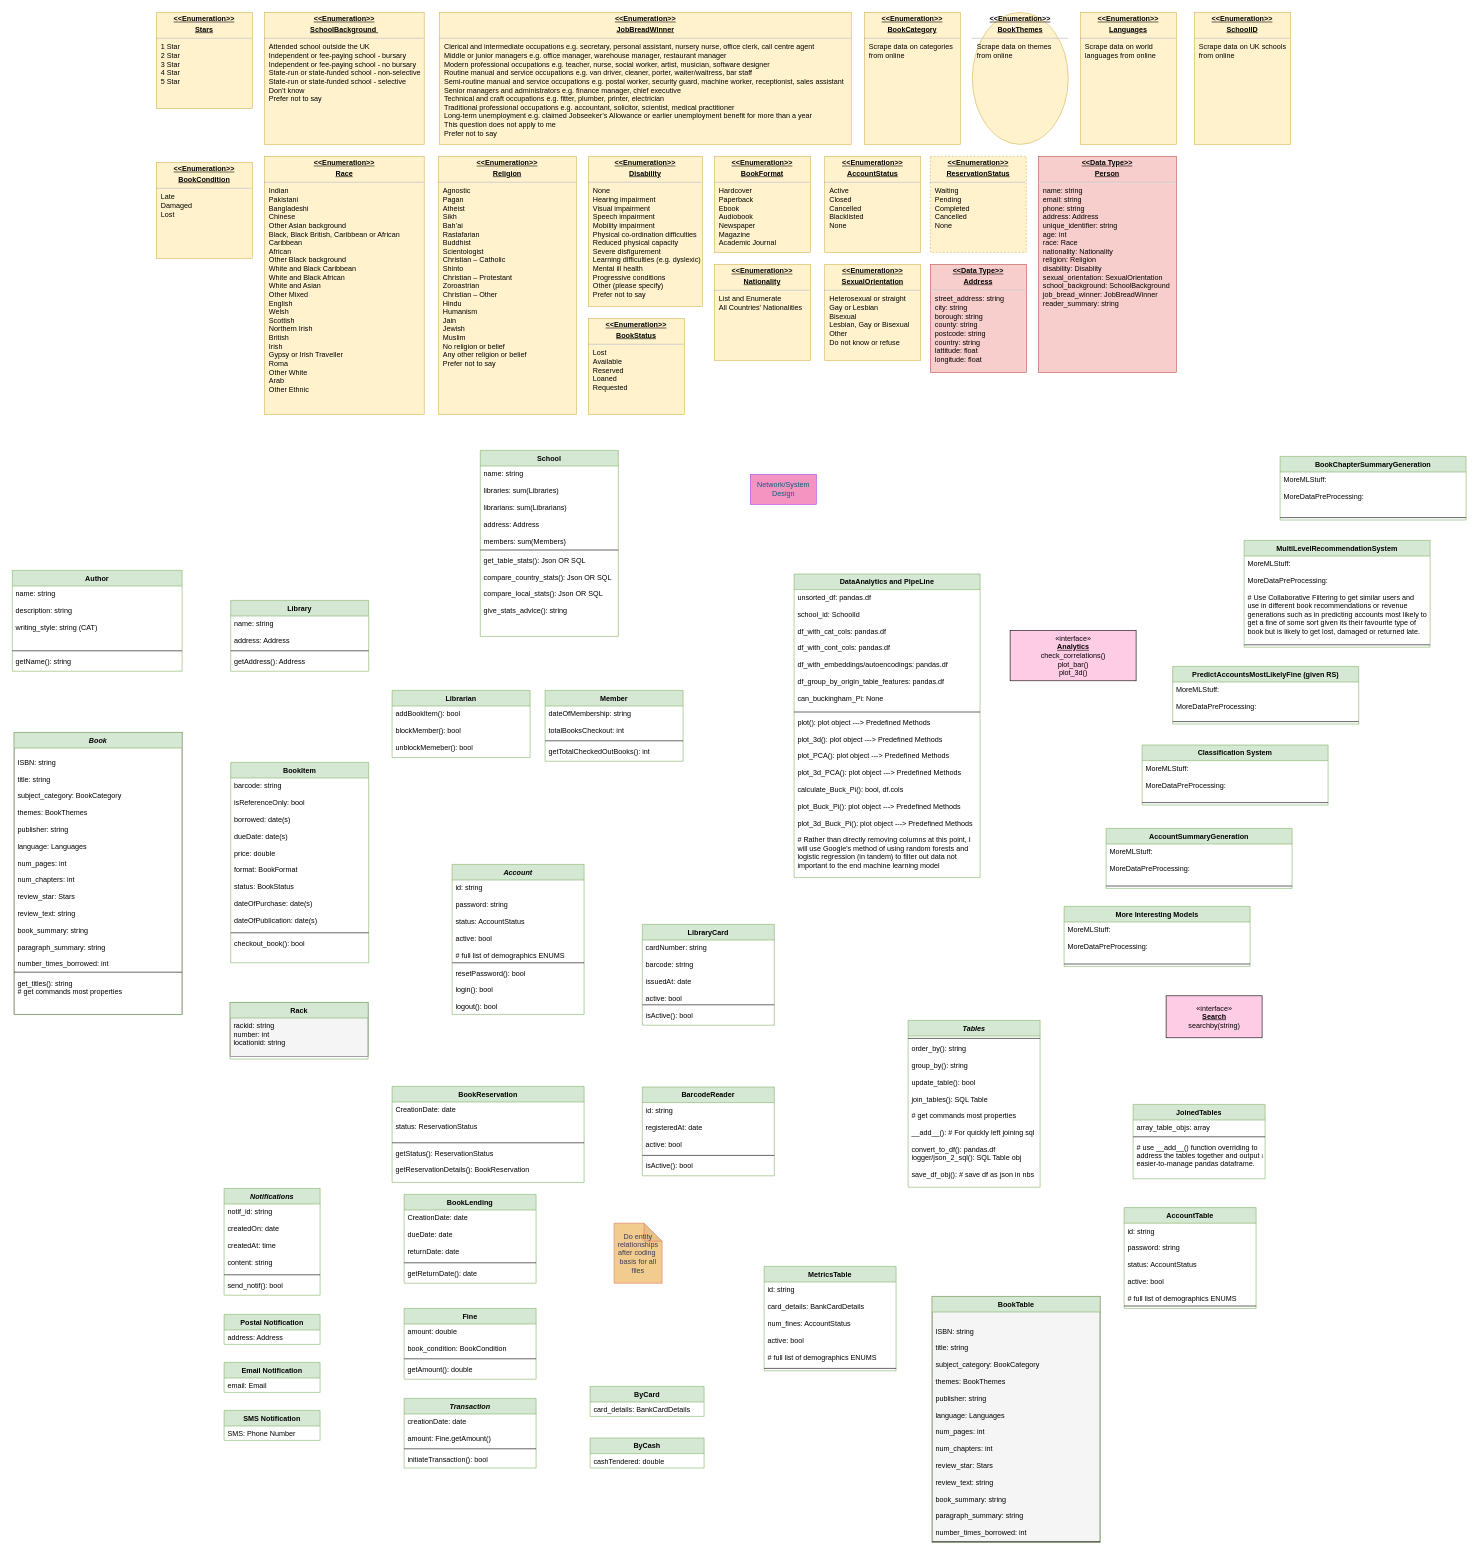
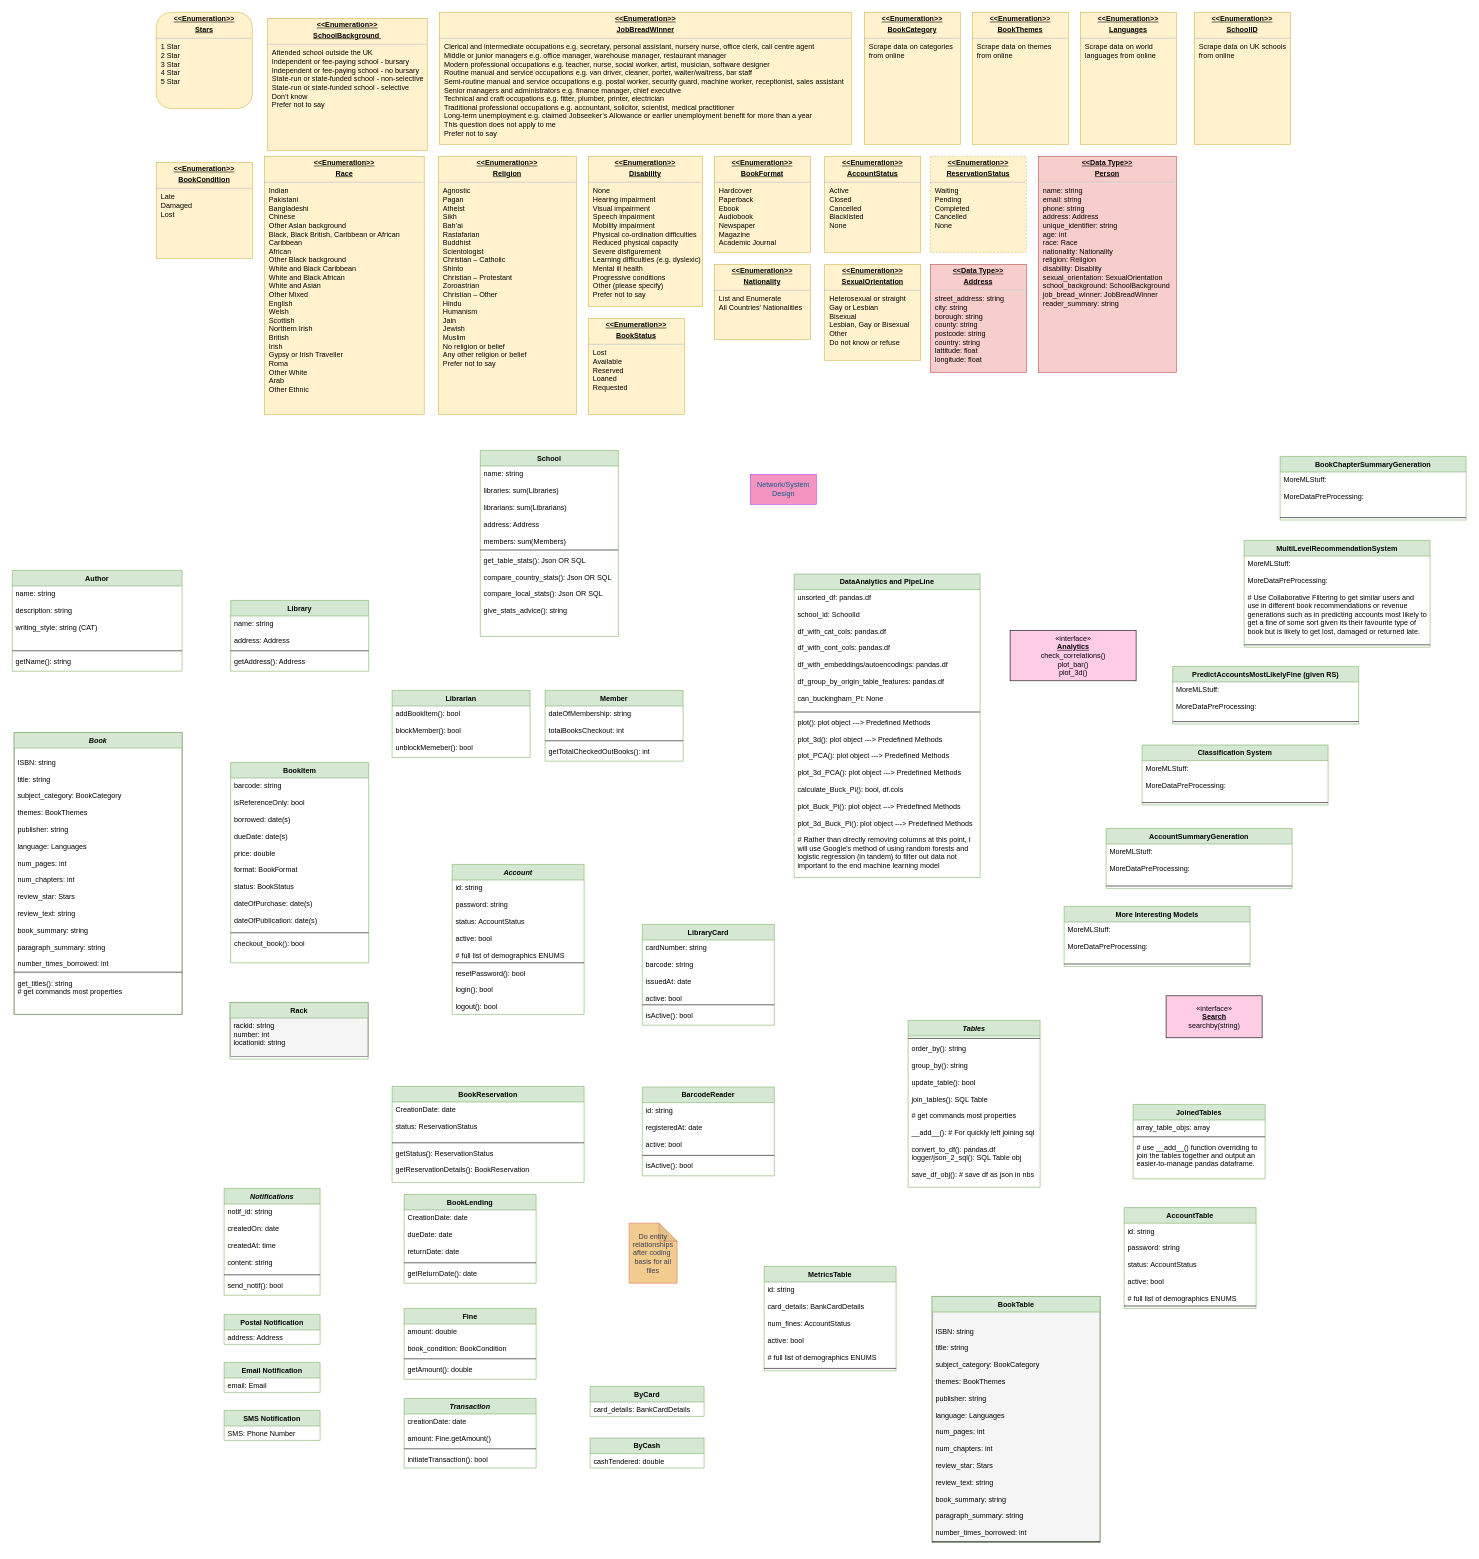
node "<<Enumeration>> Stars 1 Star 2 Star 3 Star 4 Star 5 Star": shape rectangle -> rounded rectangle
node "<<Enumeration>> SchoolBackground Attended school outside the UK Independent or fee-paying school - bursary Independent or fee-paying school - no bursary State-run or state-funded school - non-selective State-run or state-funded school - selective Don’t know Prefer not to say": moved (344, 78) -> (347, 84)
node "<<Enumeration>> BookThemes Scrape data on themes from online": shape ellipse -> rectangle
node "<<Enumeration>> Nationality List and Enumerate All Countries' Nationalities": size 96x96 -> 96x75
node "# use __add__() function overriding to address the tables together and output an easier-to-manage pandas dataframe.": label "# use __add__() function overriding to address the tables together and output an easier-to-manage pandas dataframe." -> "# use __add__() function overriding to join the tables together and output an easier-to-manage pandas dataframe."
node "Do entity relationships after coding basis for all files": moved (638, 1253) -> (653, 1253)
